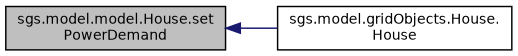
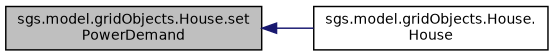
node "sgs.model.model.House.set PowerDemand": label "sgs.model.model.House.set PowerDemand" -> "sgs.model.gridObjects.House.set PowerDemand"
